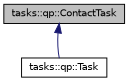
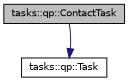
edge "tasks::qp::Task" -> "tasks::qp::ContactTask": reversed
